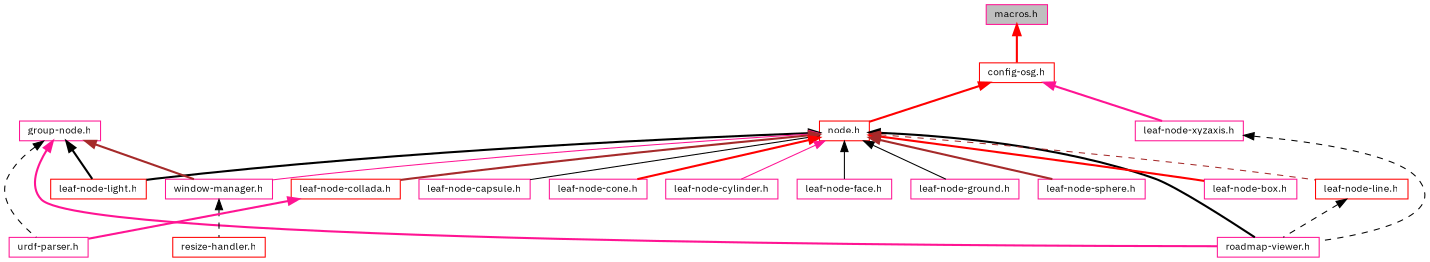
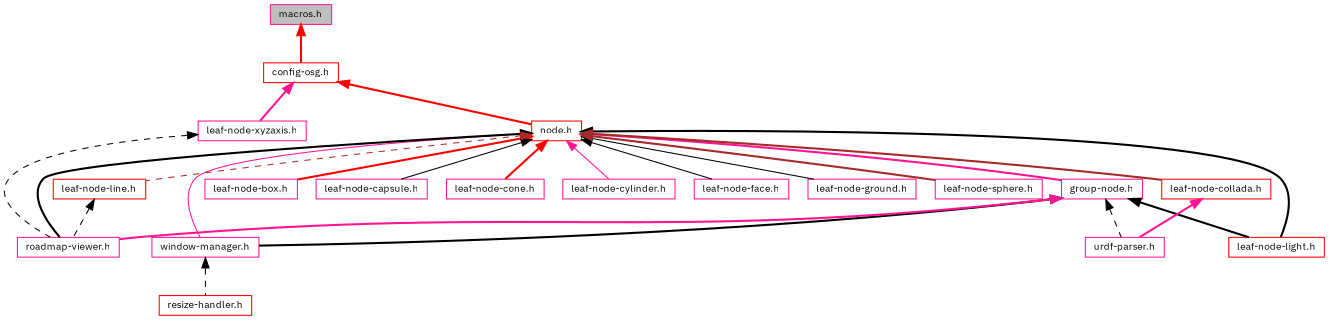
edge "window-manager.h" -> "group-node.h": color brown -> black
edge "group-node.h" -> "node.h": added
